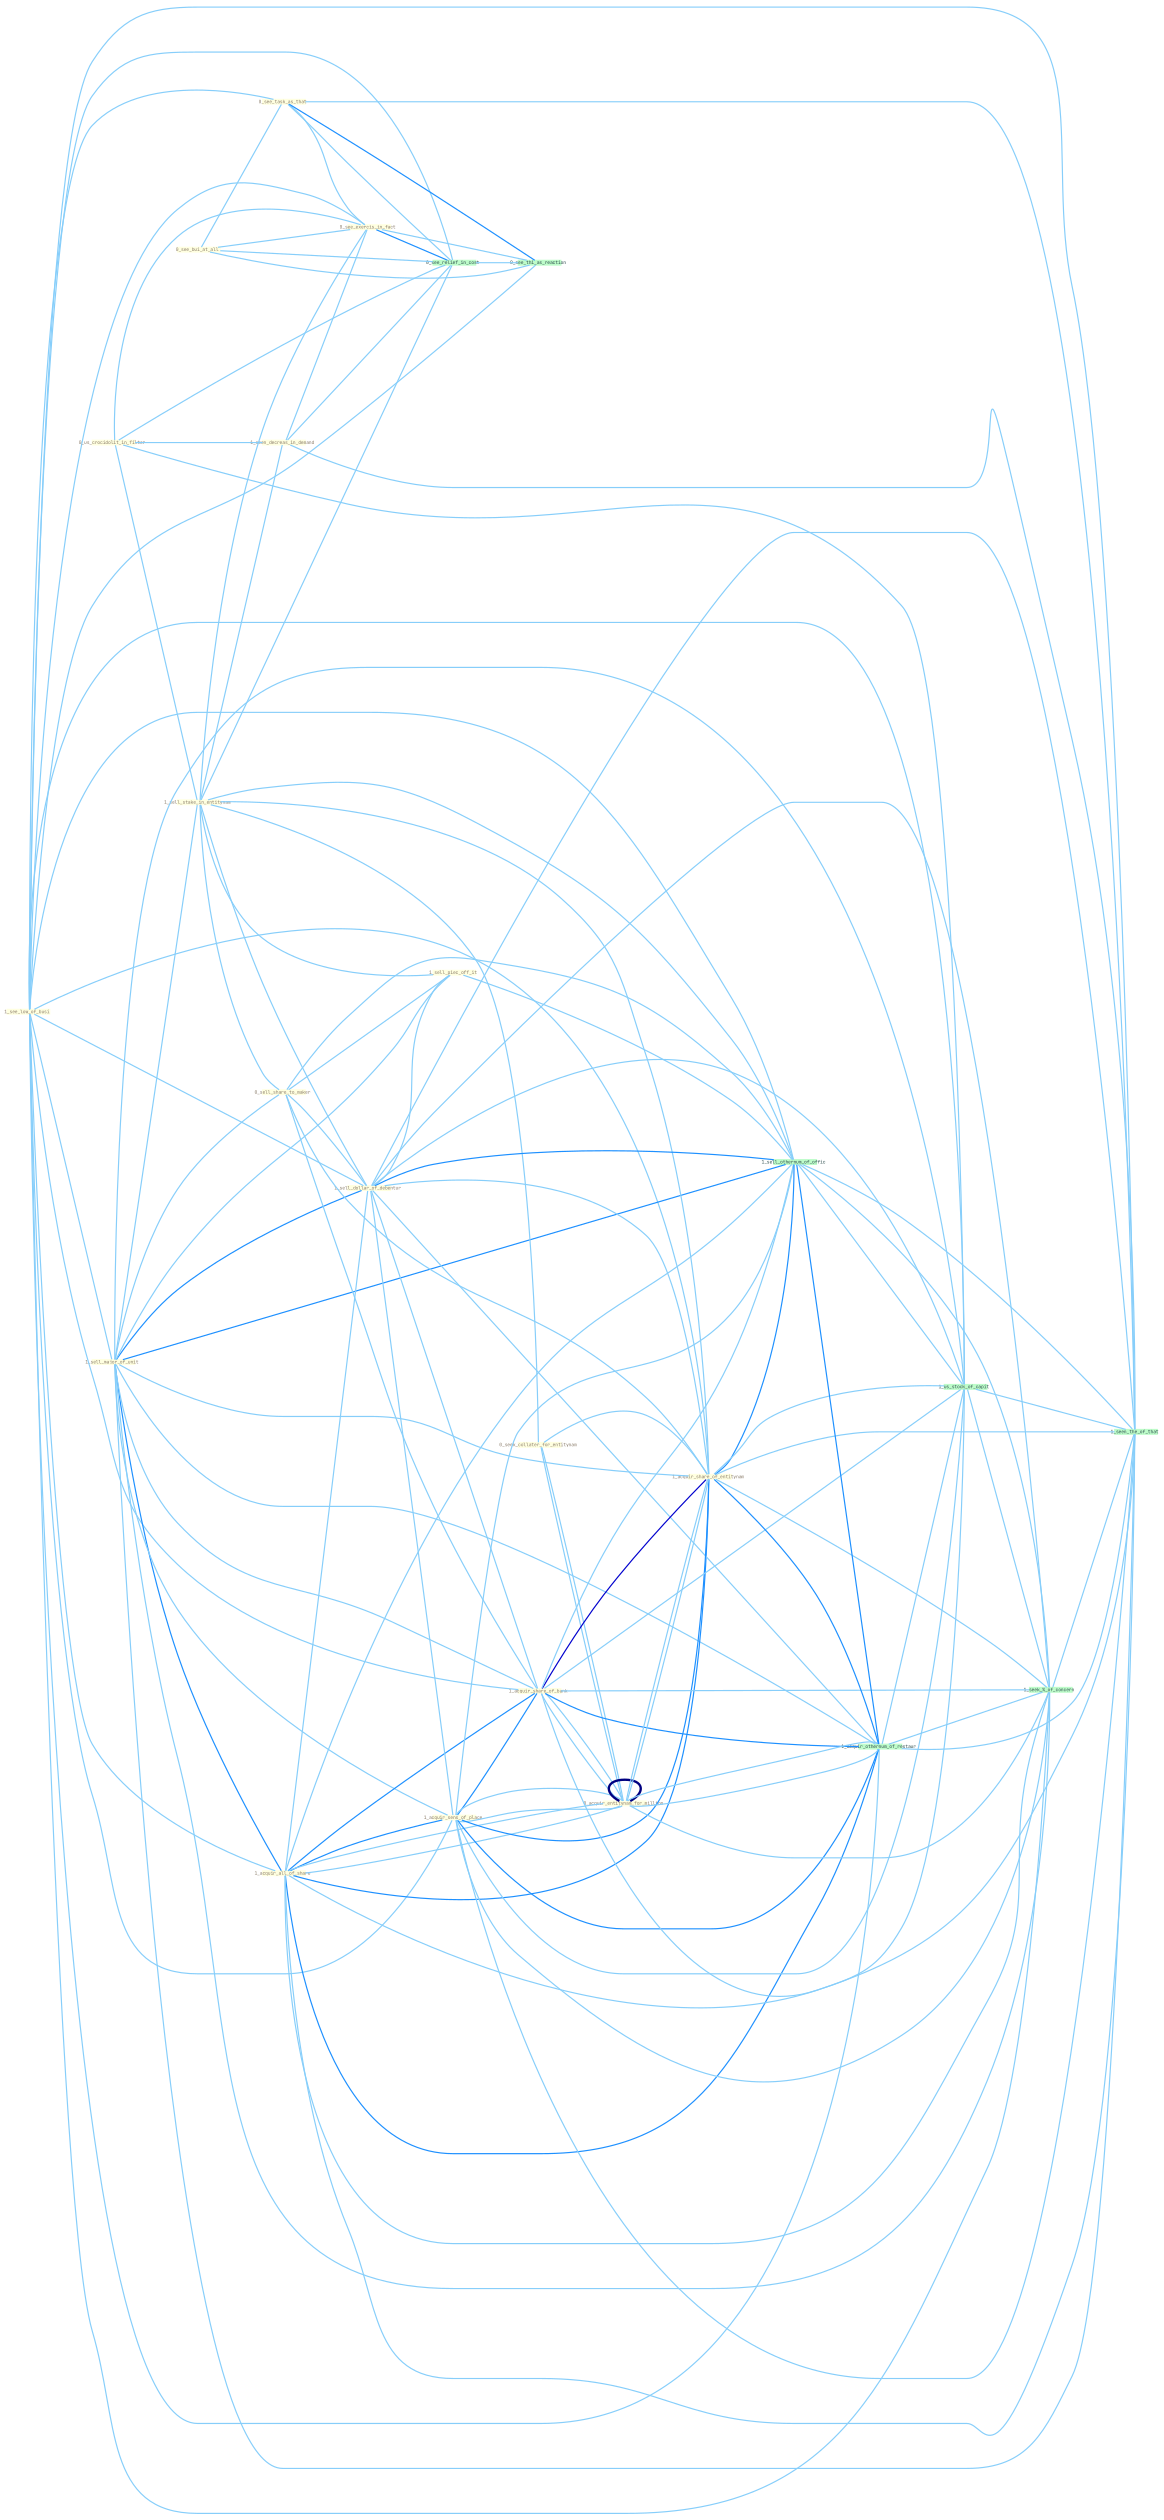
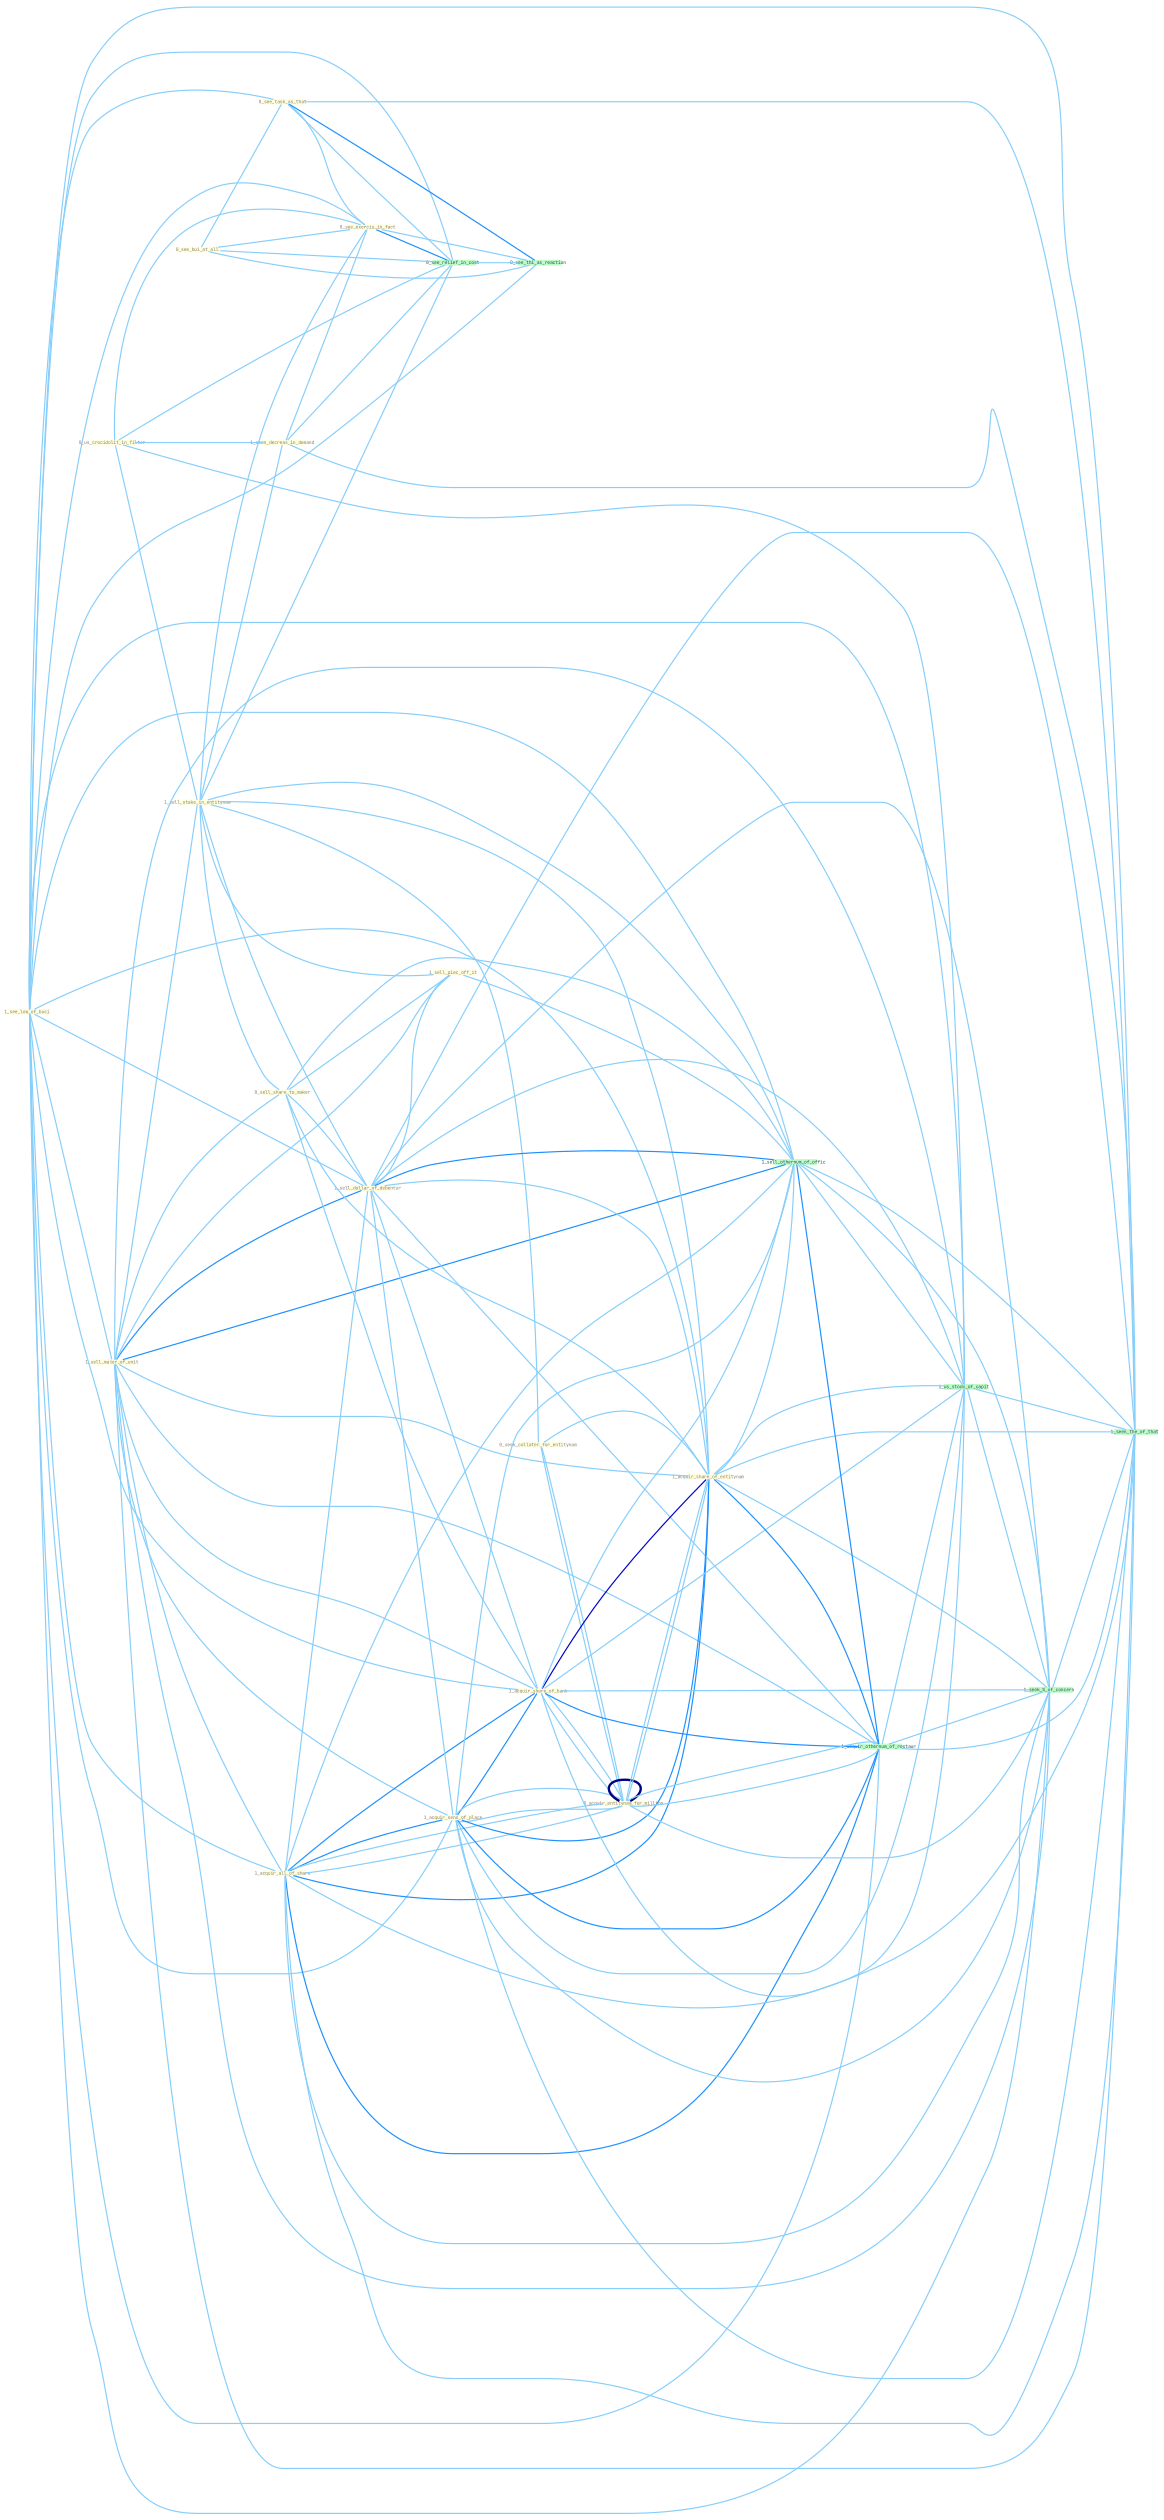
edge "1_sell_othernum_of_offic" -- "1_acquir_share_of_entitynam": color #1e90ff -> #87cefa
edge "1_sell_major_of_unit" -- "1_acquir_all_of_share": color #1e90ff -> #87cefa
